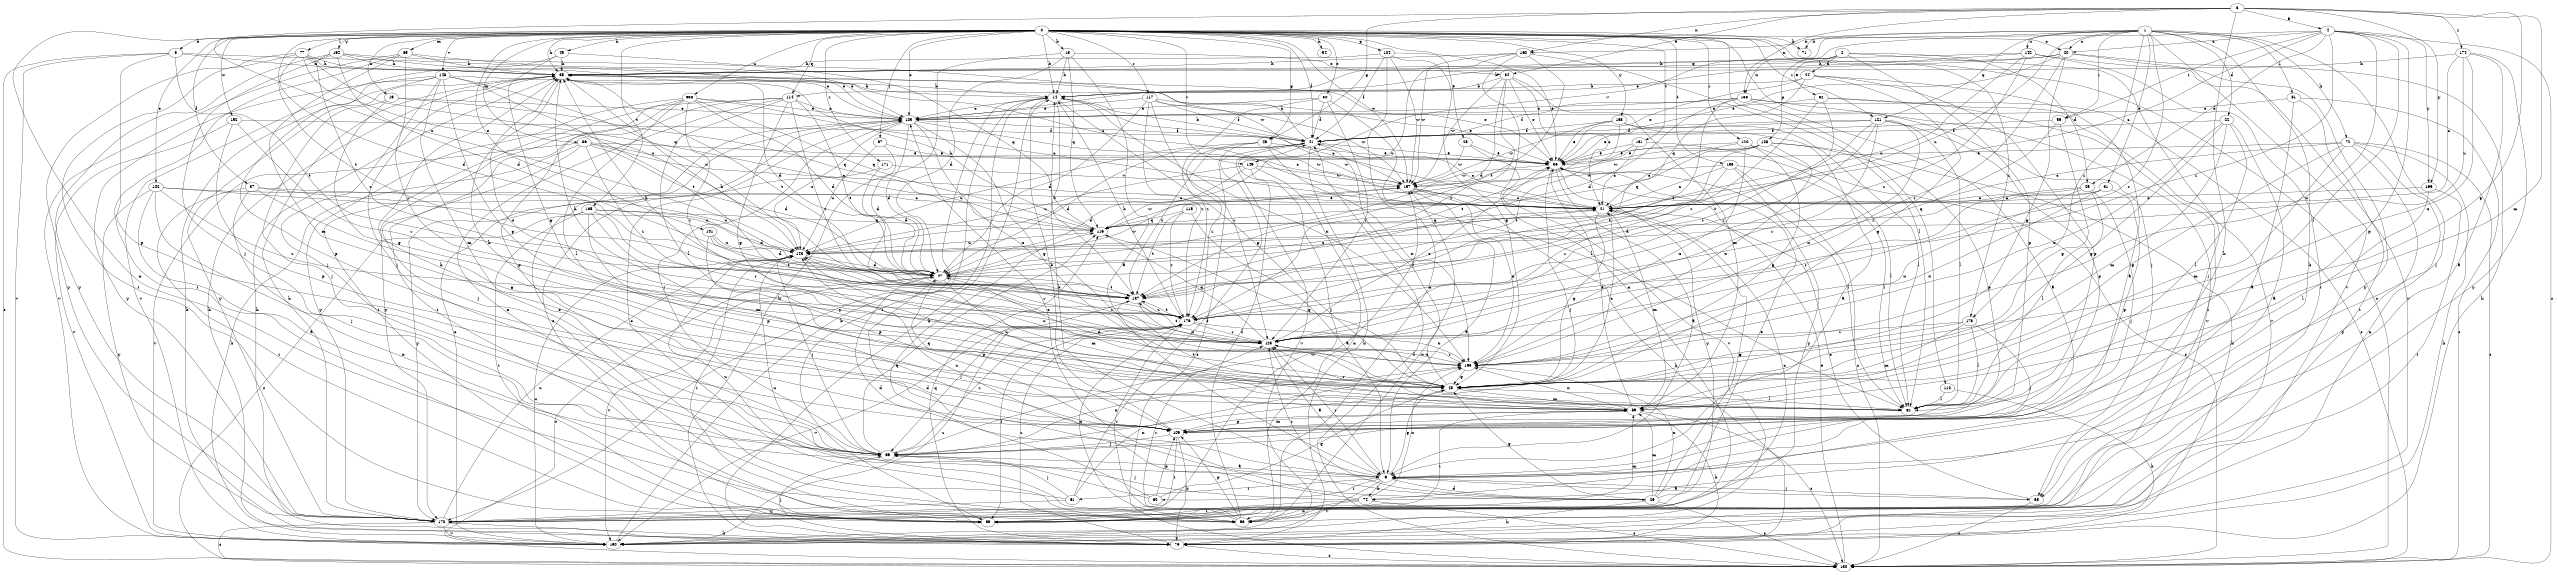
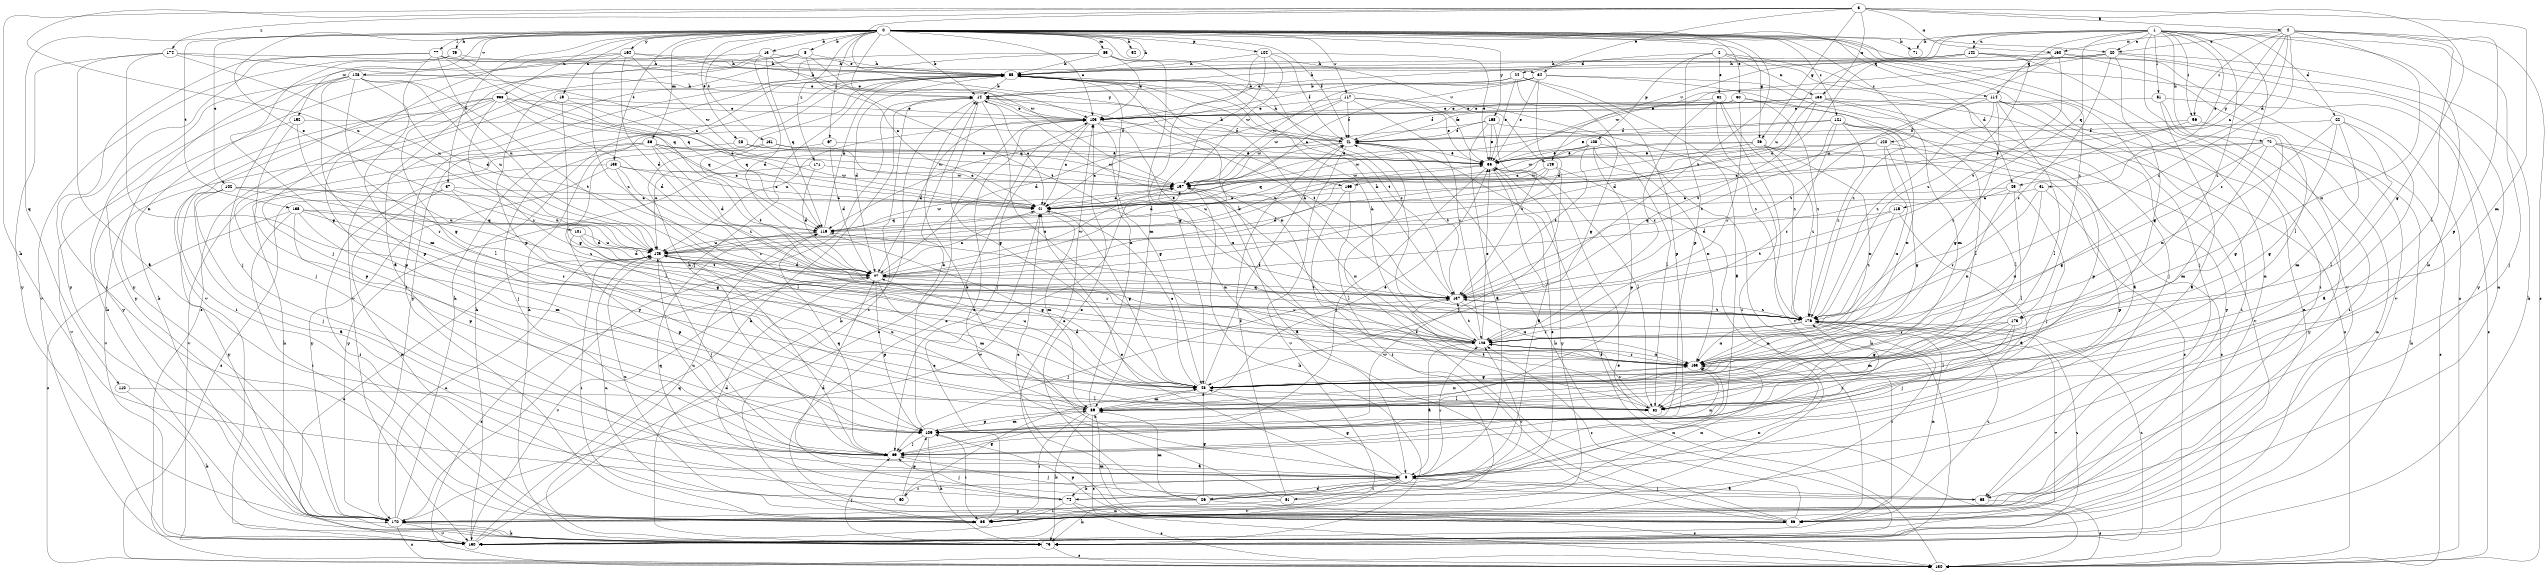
edge "1" -> "121": now "1" -> "115"
edge "171" -> "157": label "v" -> "w"
